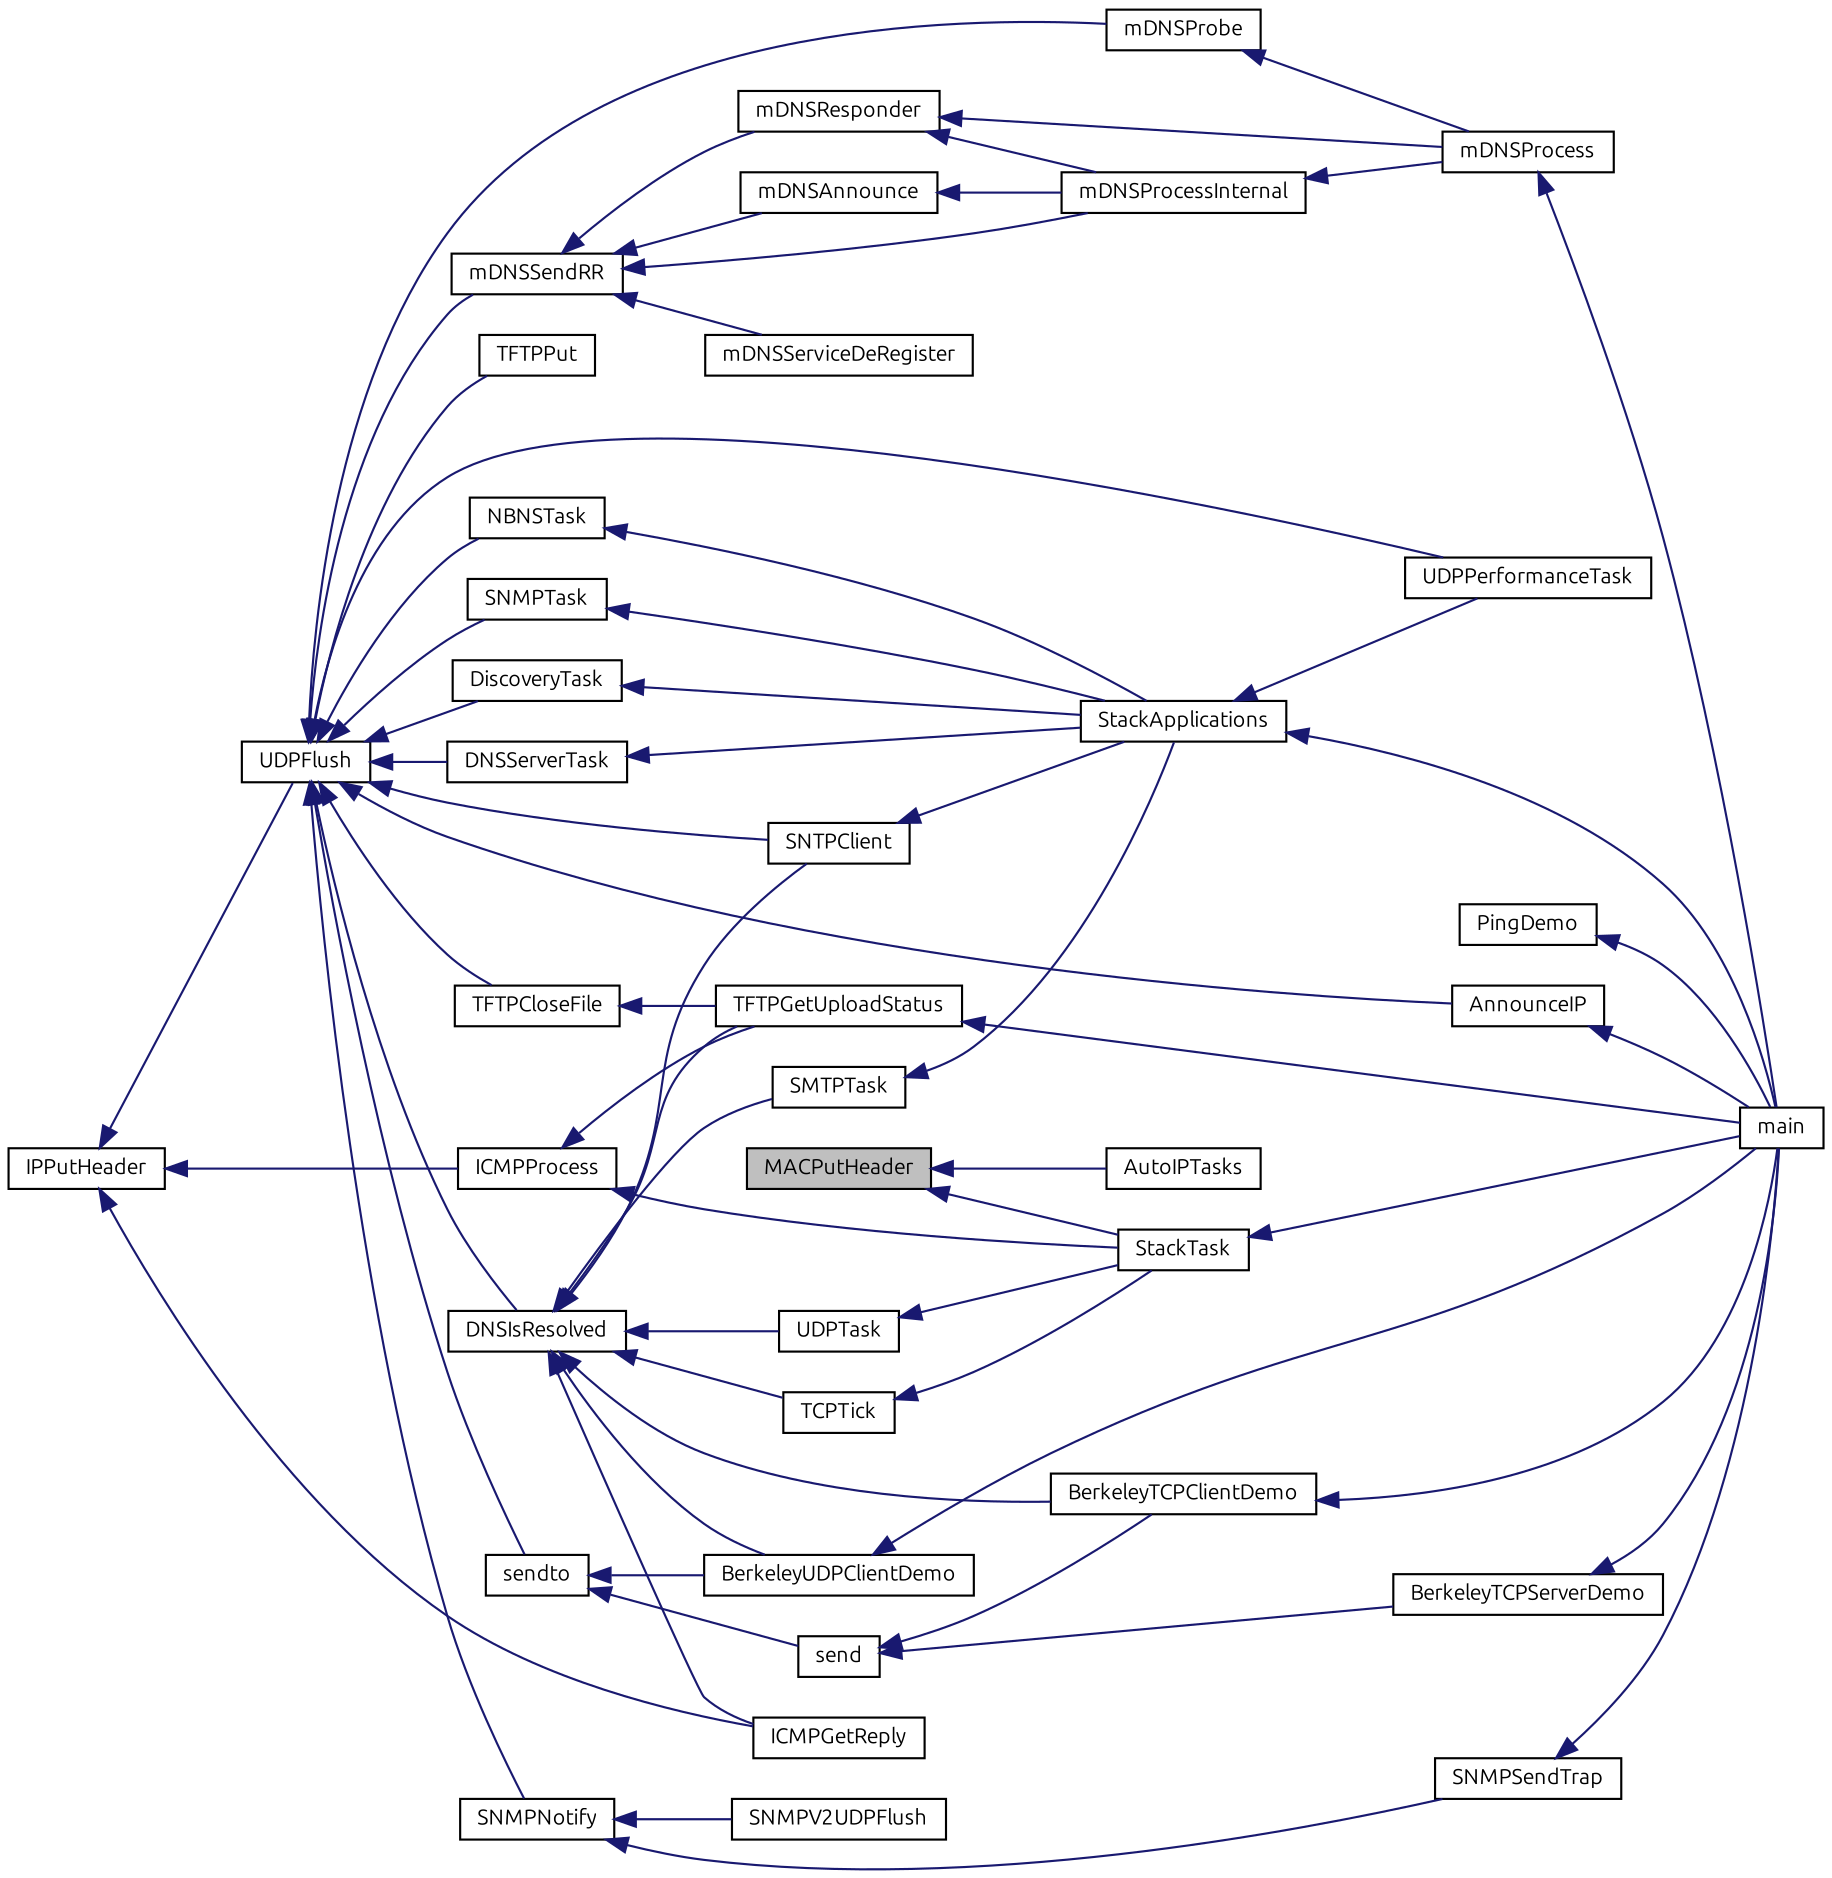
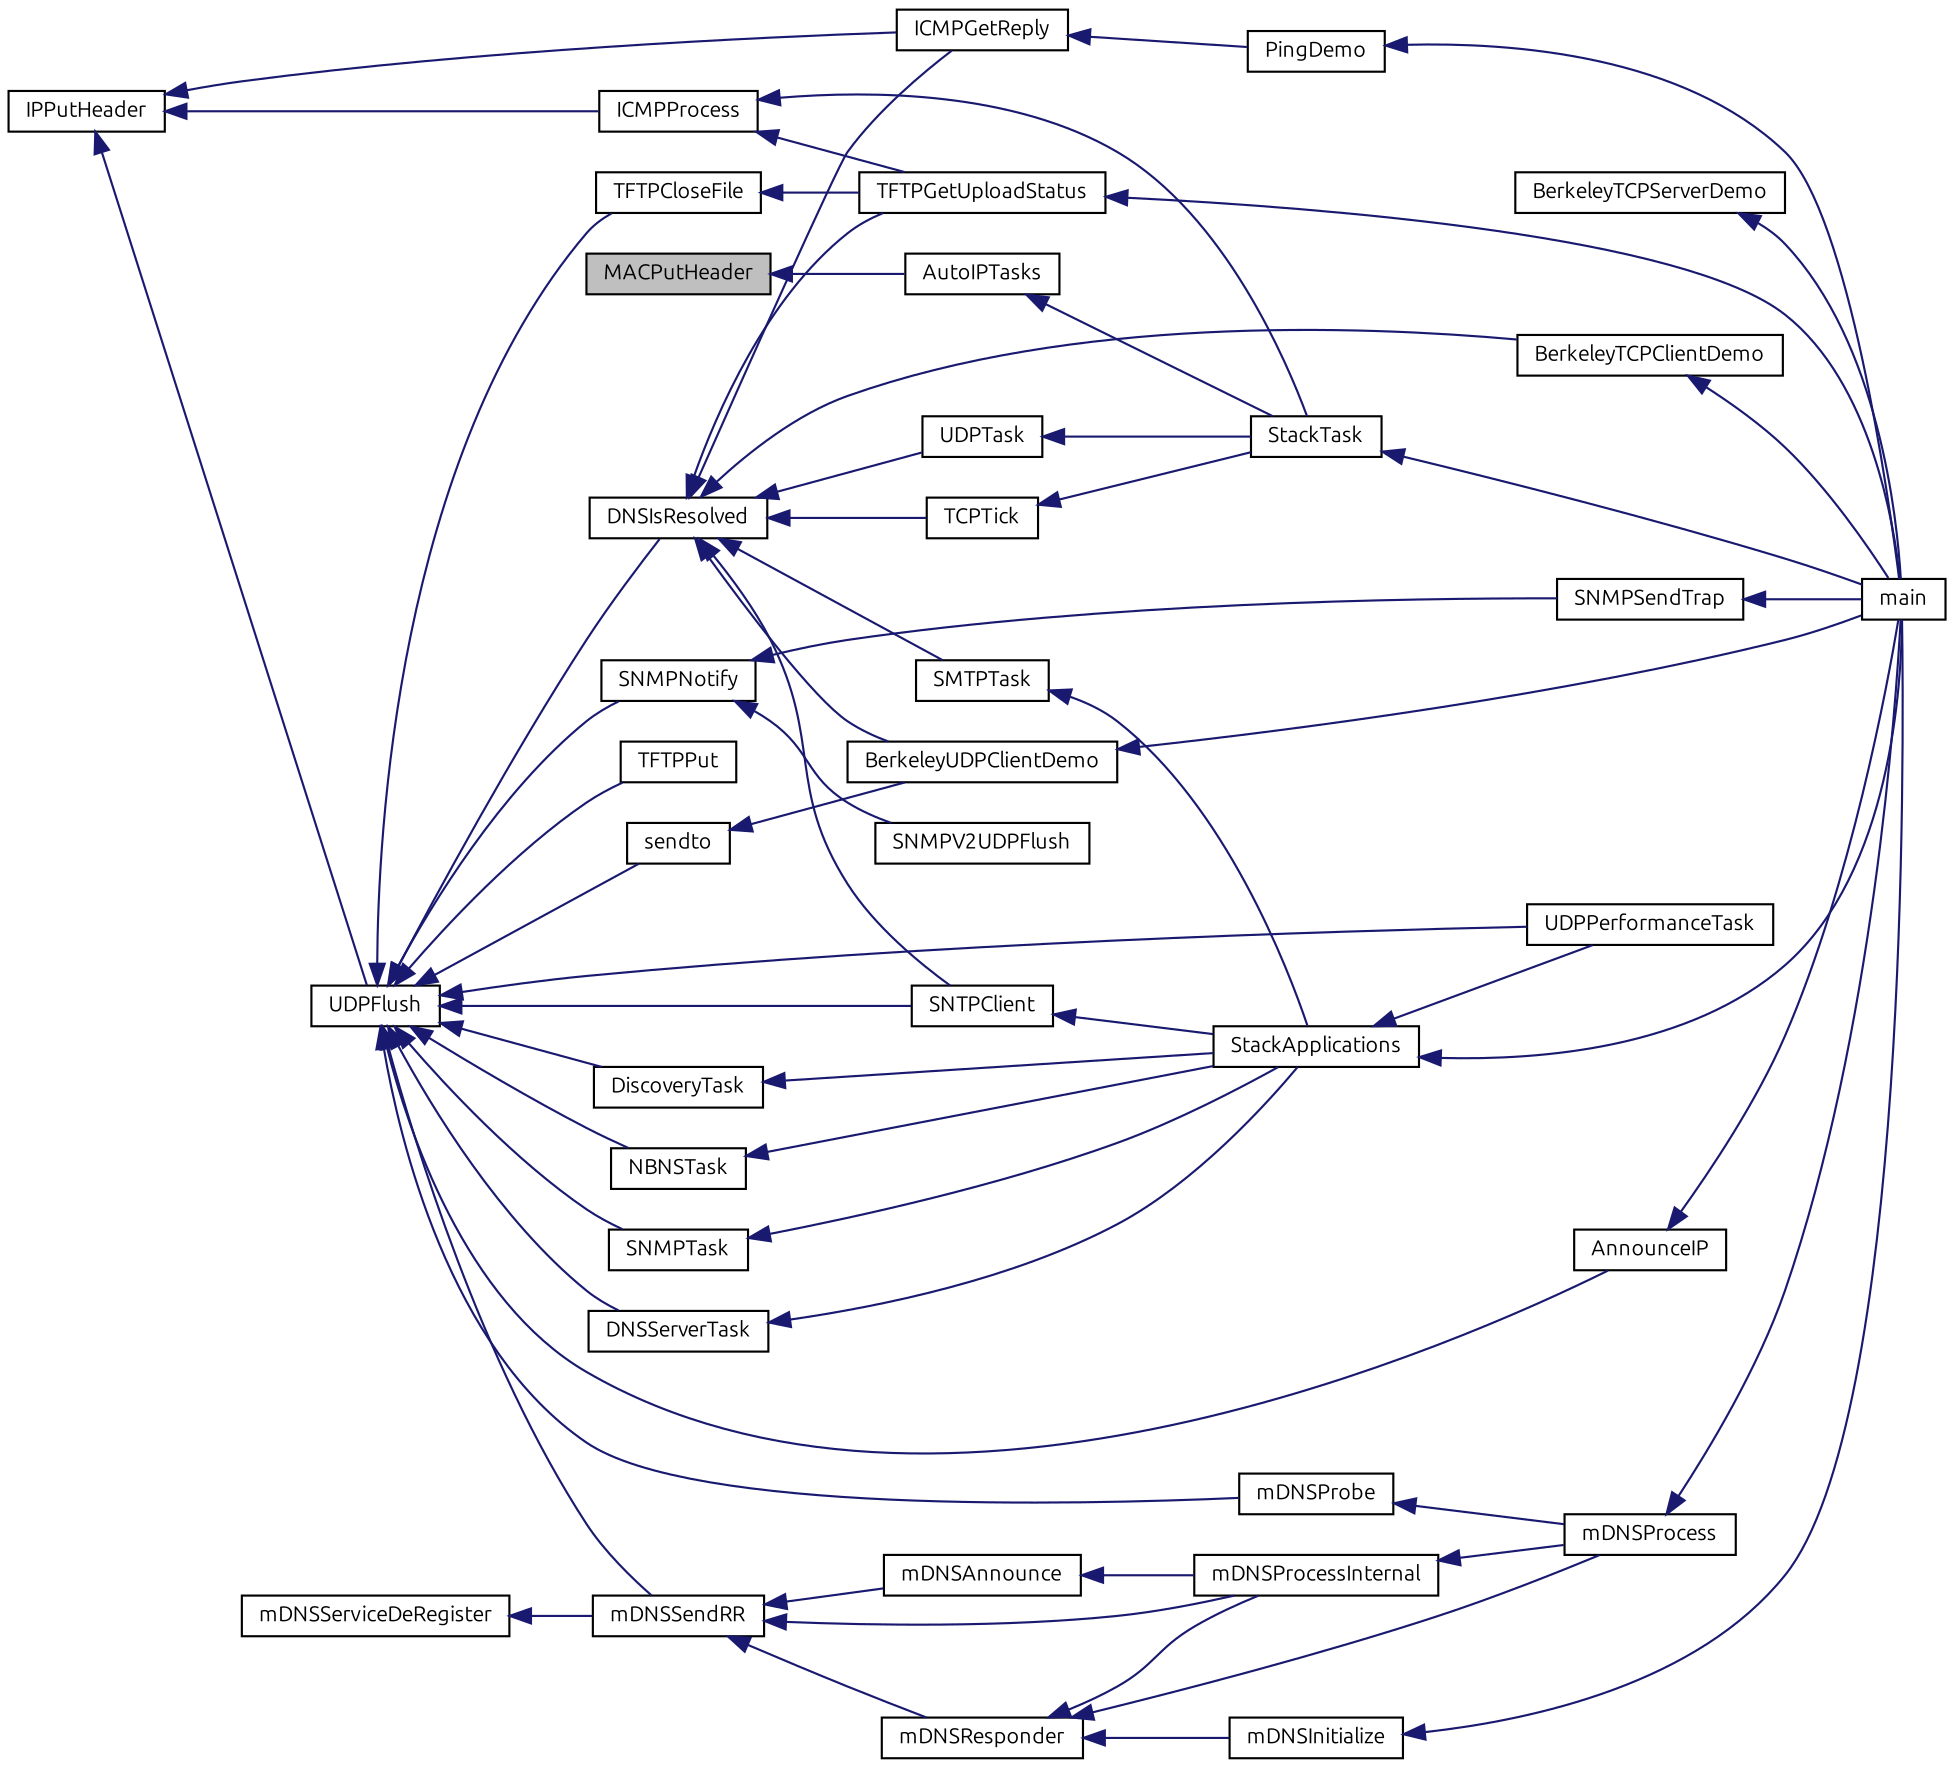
edge "PingDemo" -> "ICMPGetReply": added
edge "mDNSServiceDeRegister" -> "mDNSSendRR": reversed
edge "StackTask" -> "MACPutHeader": now "StackTask" -> "AutoIPTasks"
node "send": removed
node "mDNSInitialize": added
